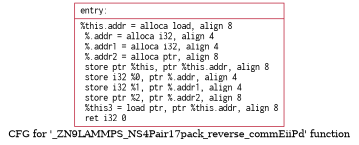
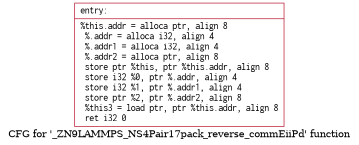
node "entry:": text "%this.addr = alloca load, align 8" -> "%this.addr = alloca ptr, align 8"
